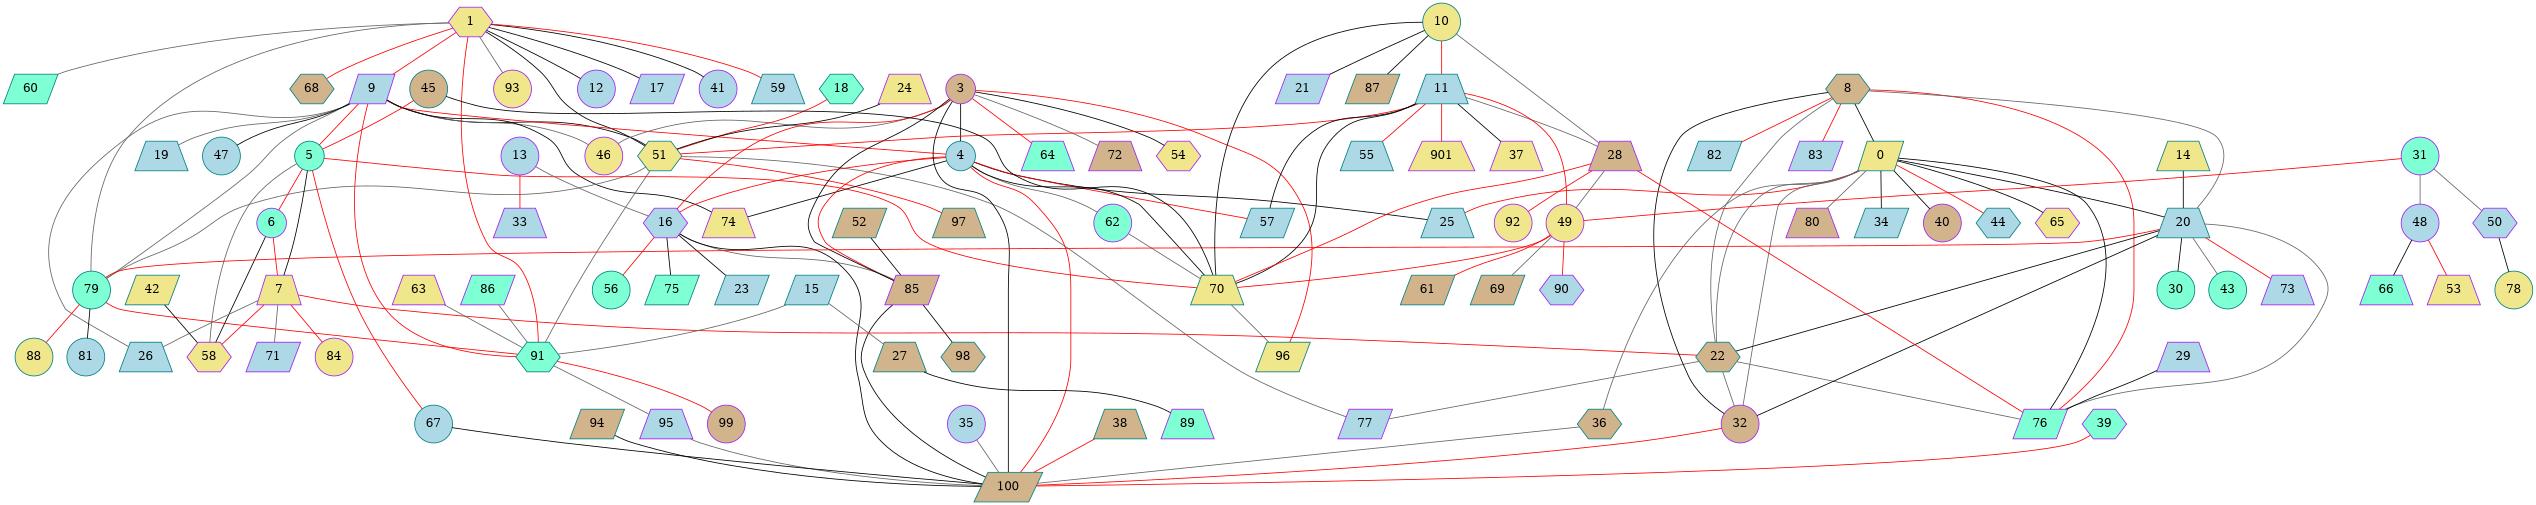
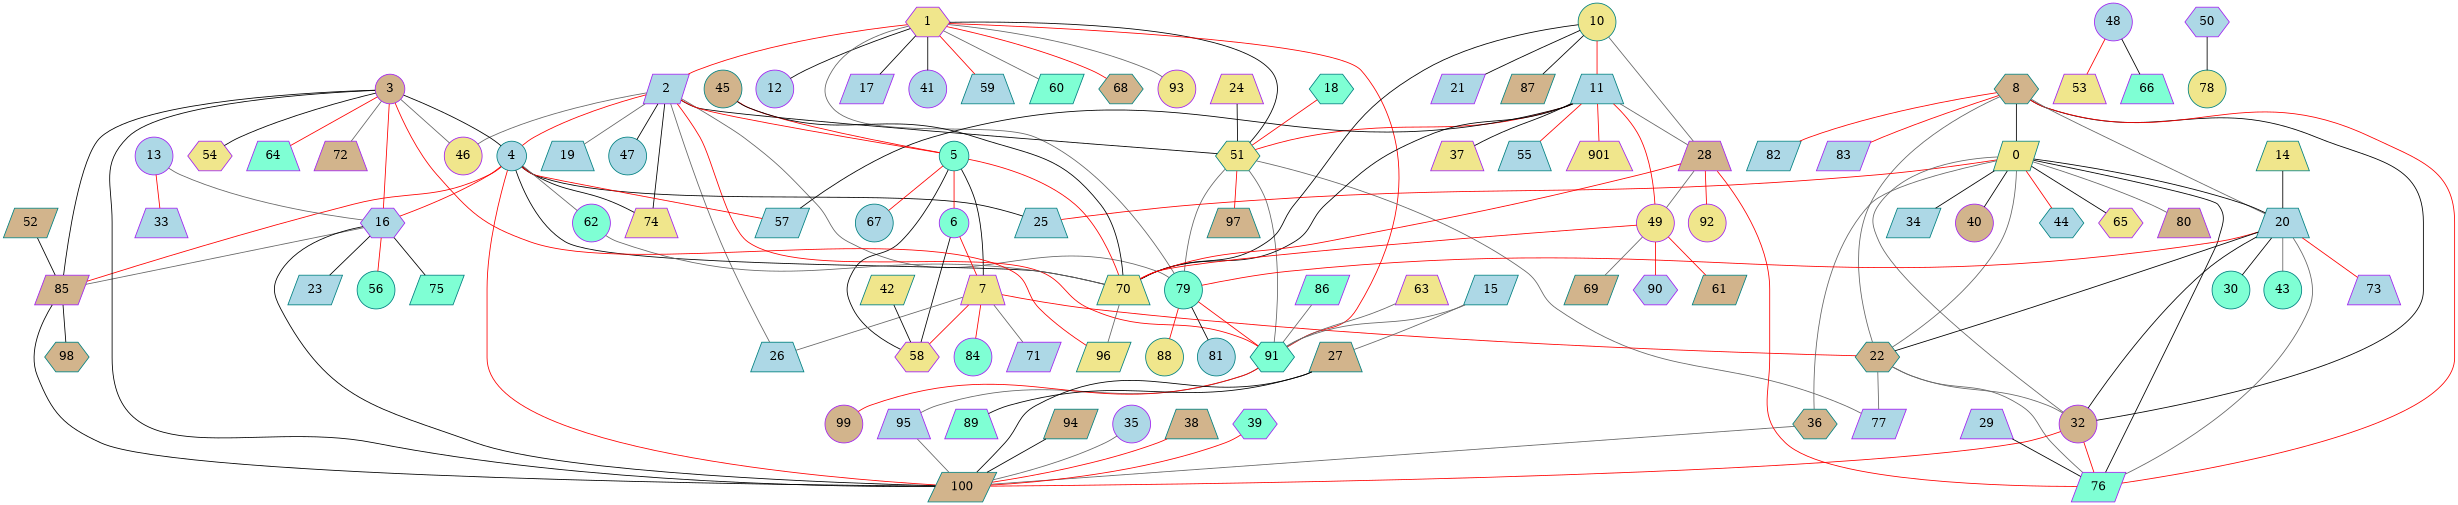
node "9": label "9" -> "2"
node "31": removed
edge "5" -- "58": color gray40 -> black
node "84": fillcolor khaki -> aquamarine
edge "32" -- "76": added
edge "67" -- "100": now "27" -- "100"
